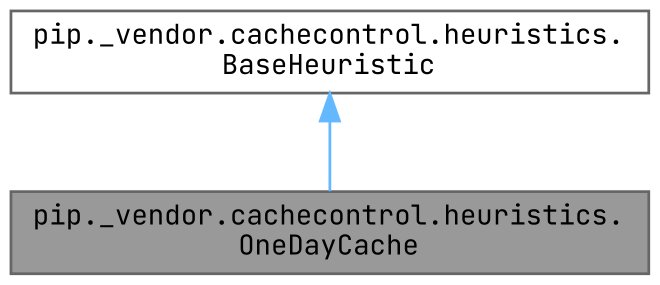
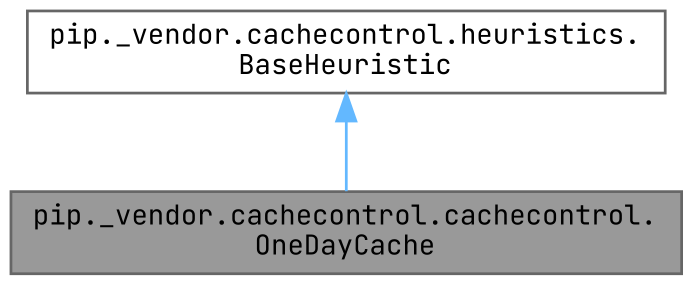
node "pip._vendor.cachecontrol.heuristics. OneDayCache": label "pip._vendor.cachecontrol.heuristics. OneDayCache" -> "pip._vendor.cachecontrol.cachecontrol. OneDayCache"
